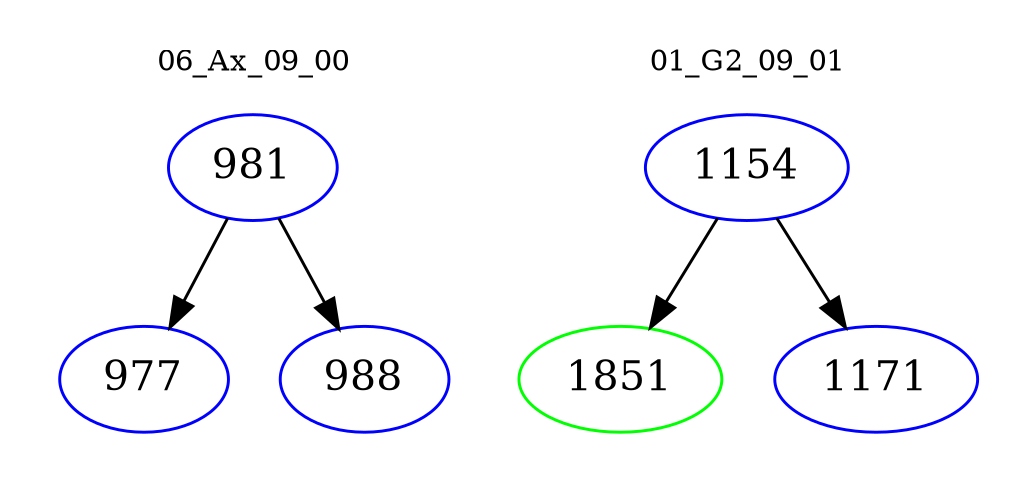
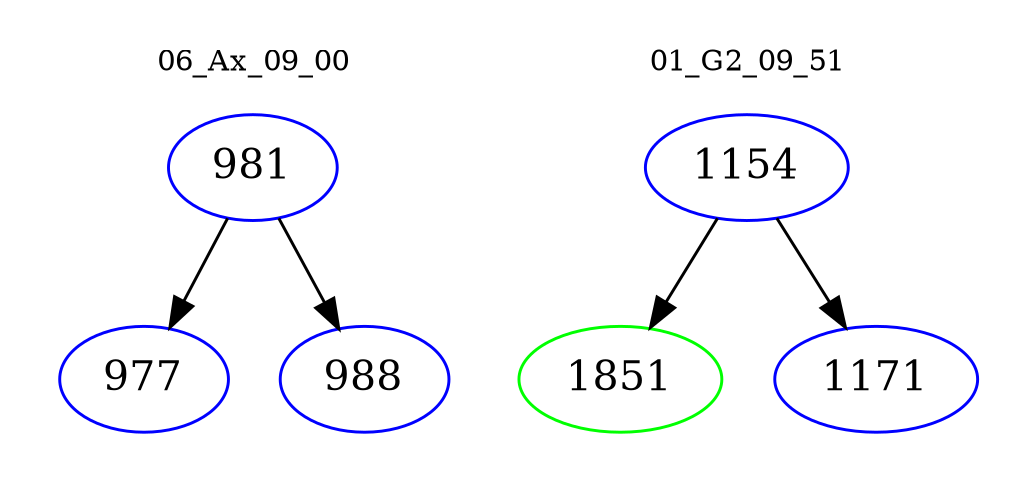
cluster "01_G2_09_01": label "01_G2_09_01" -> "01_G2_09_51"
